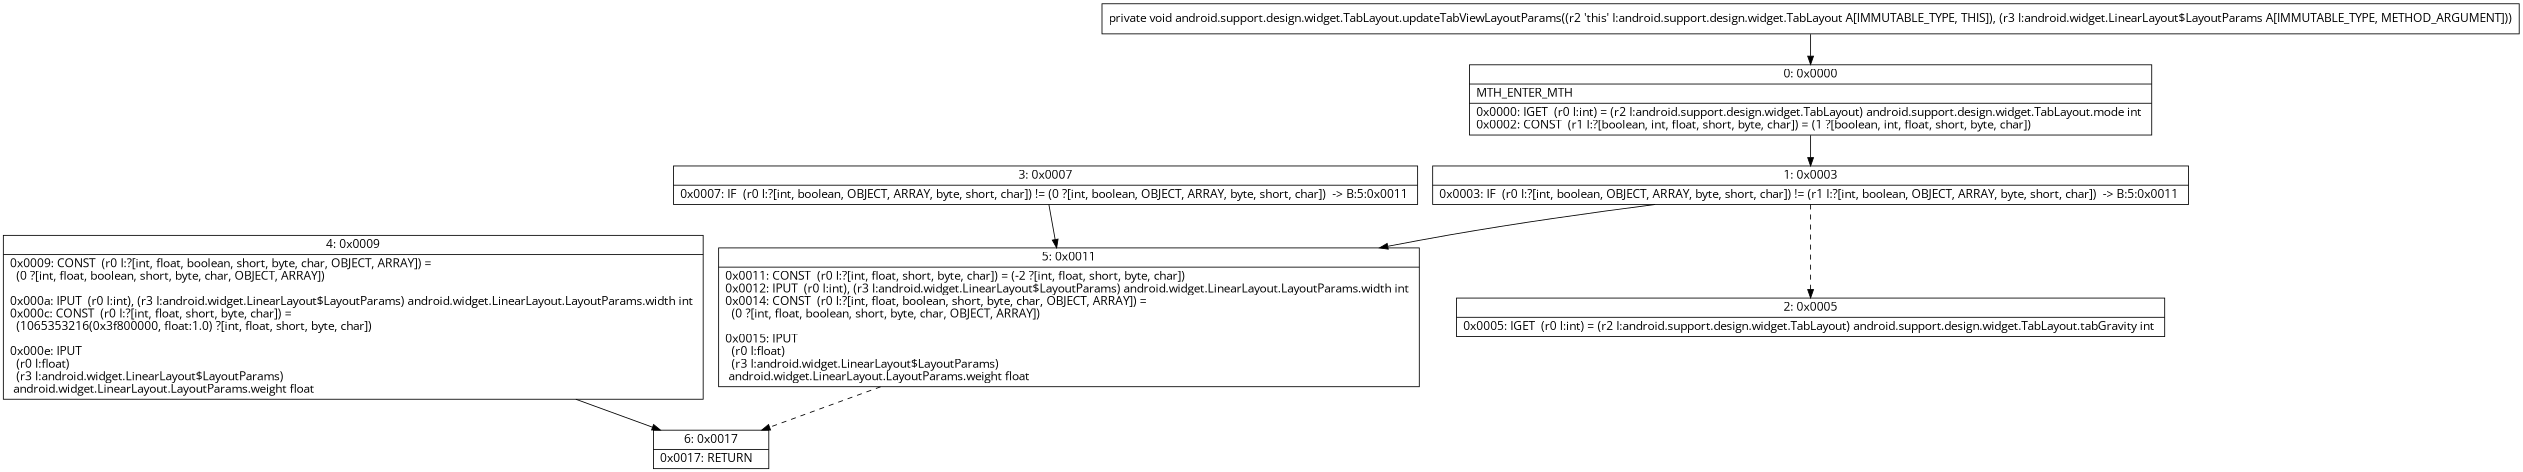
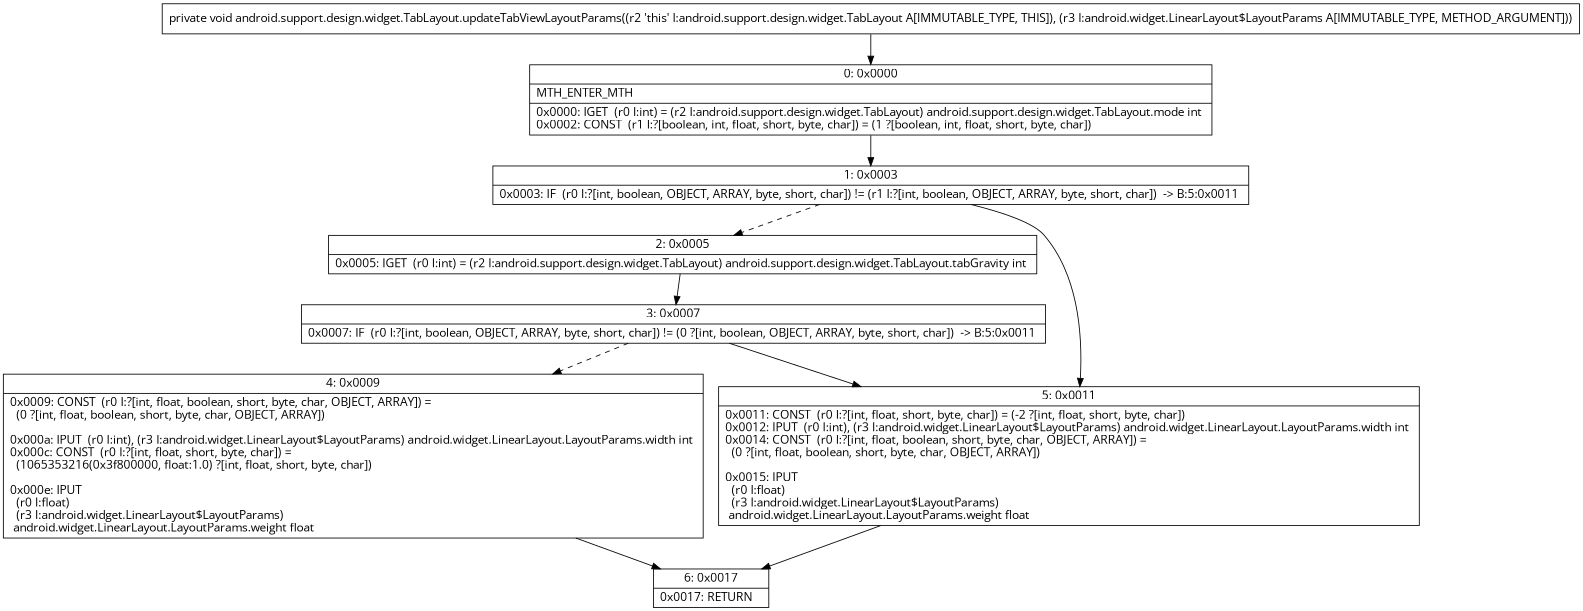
edge "2: 0x0005" -> "3: 0x0007": added
edge "3: 0x0007" -> "4: 0x0009": added
edge "5: 0x0011" -> "6: 0x0017": style dashed -> solid
